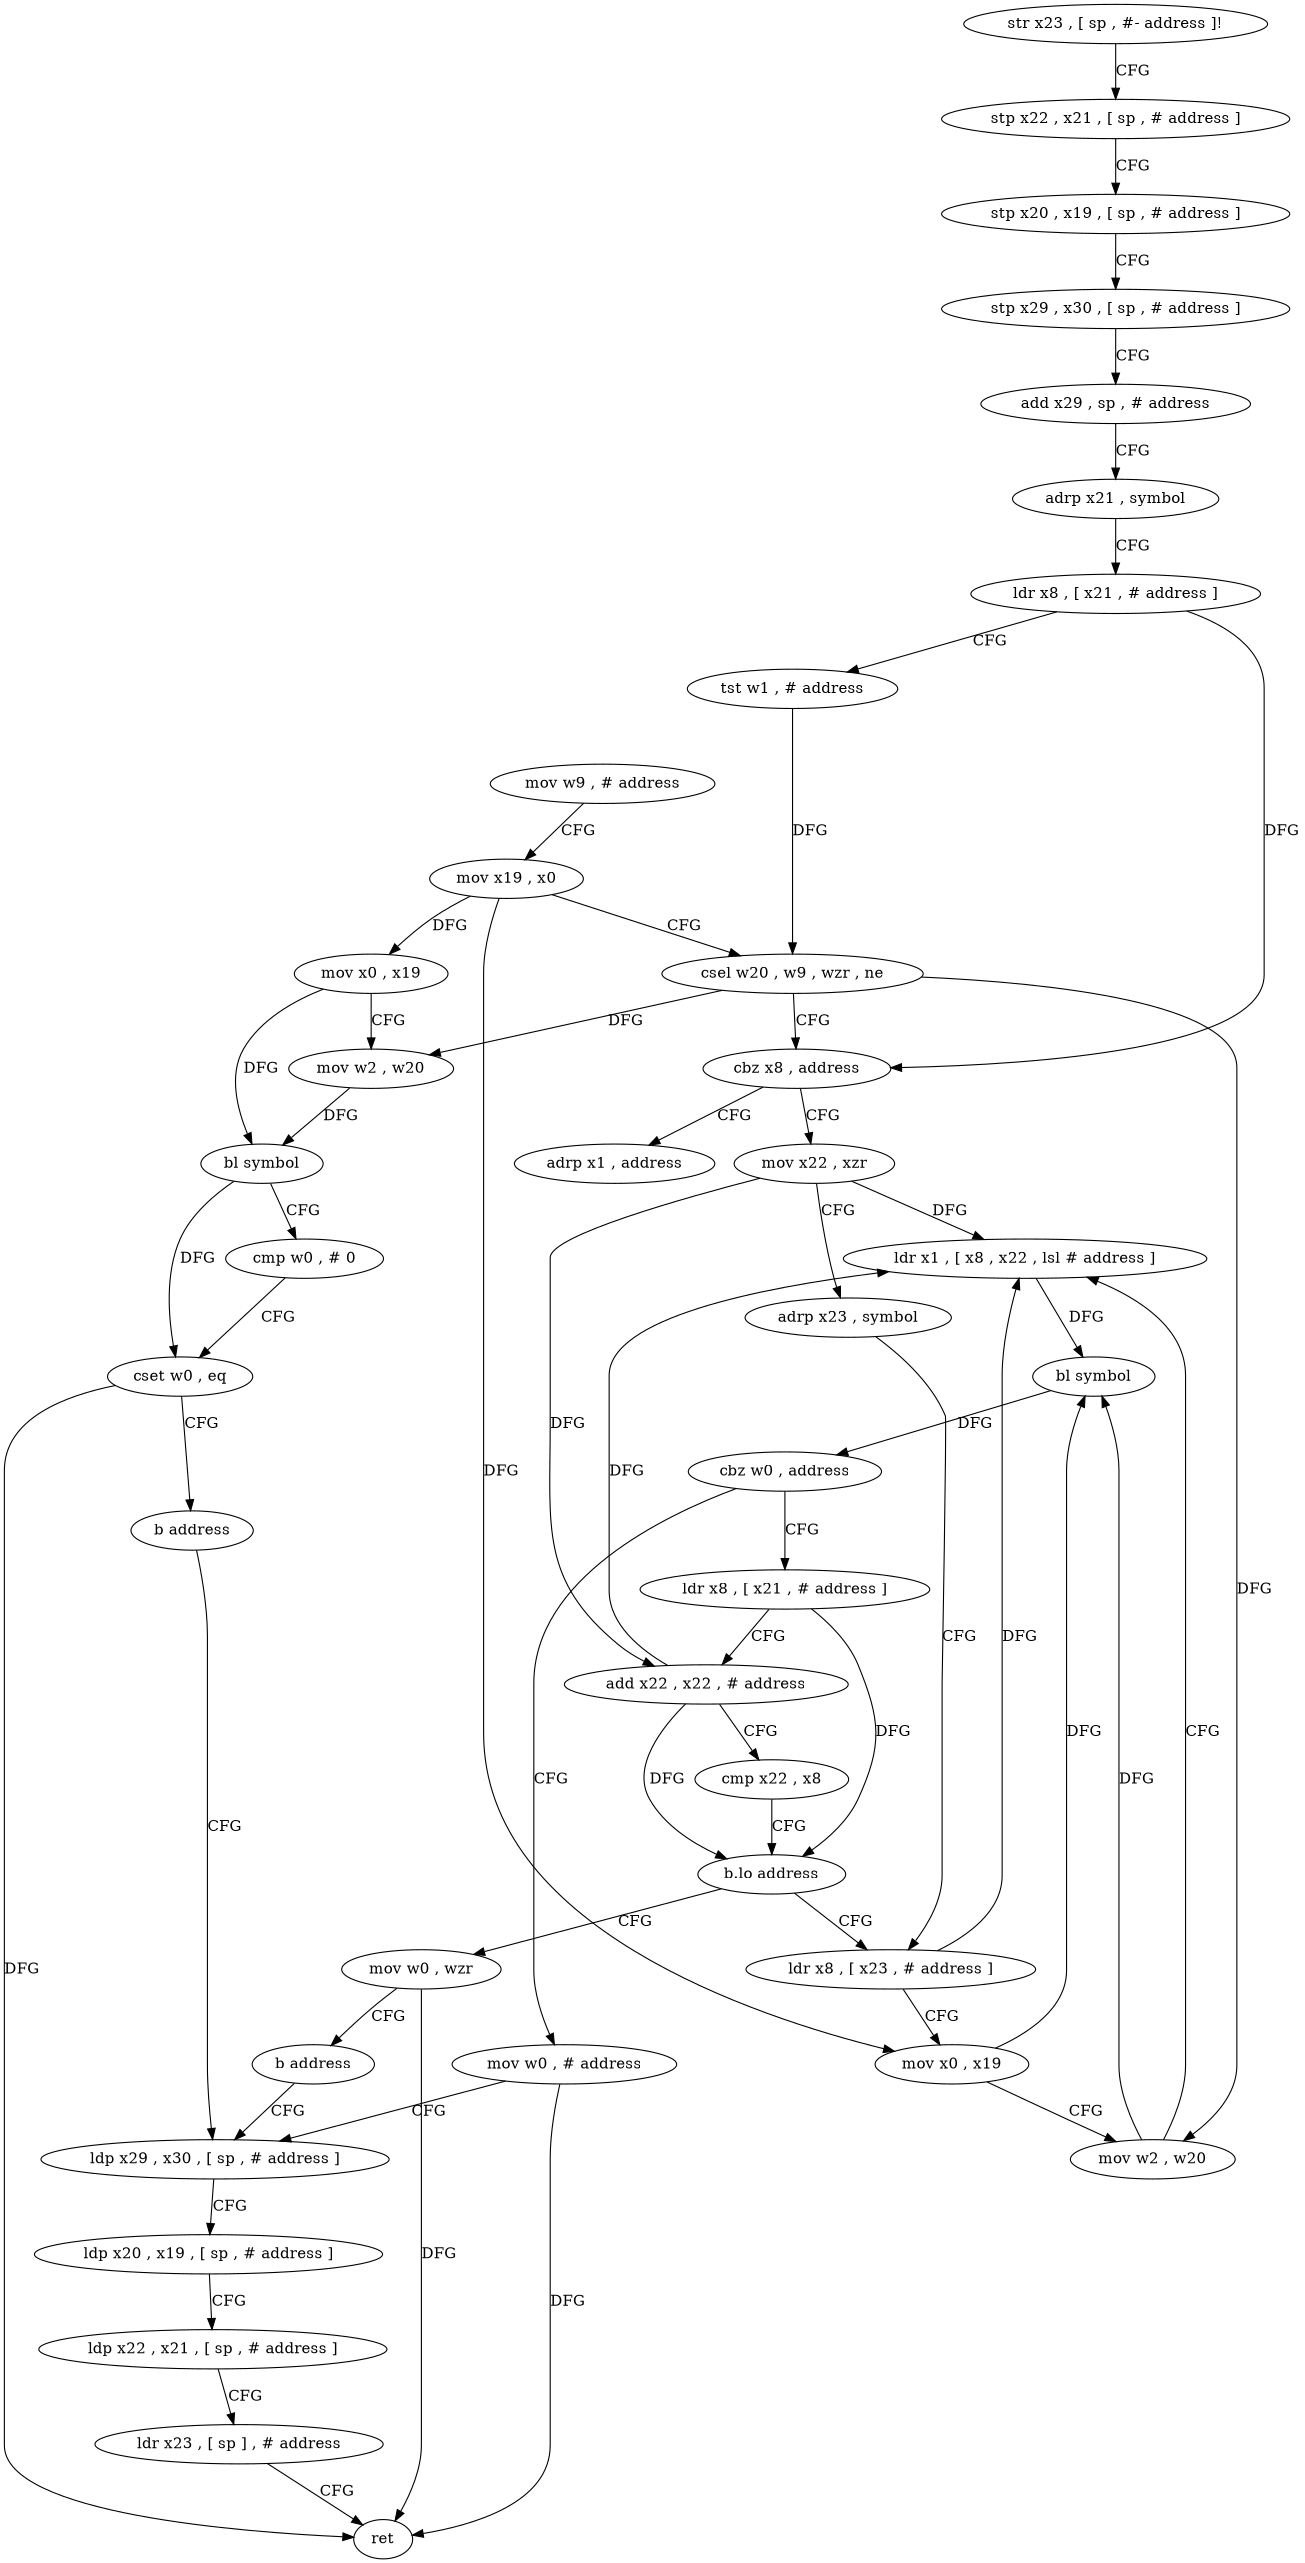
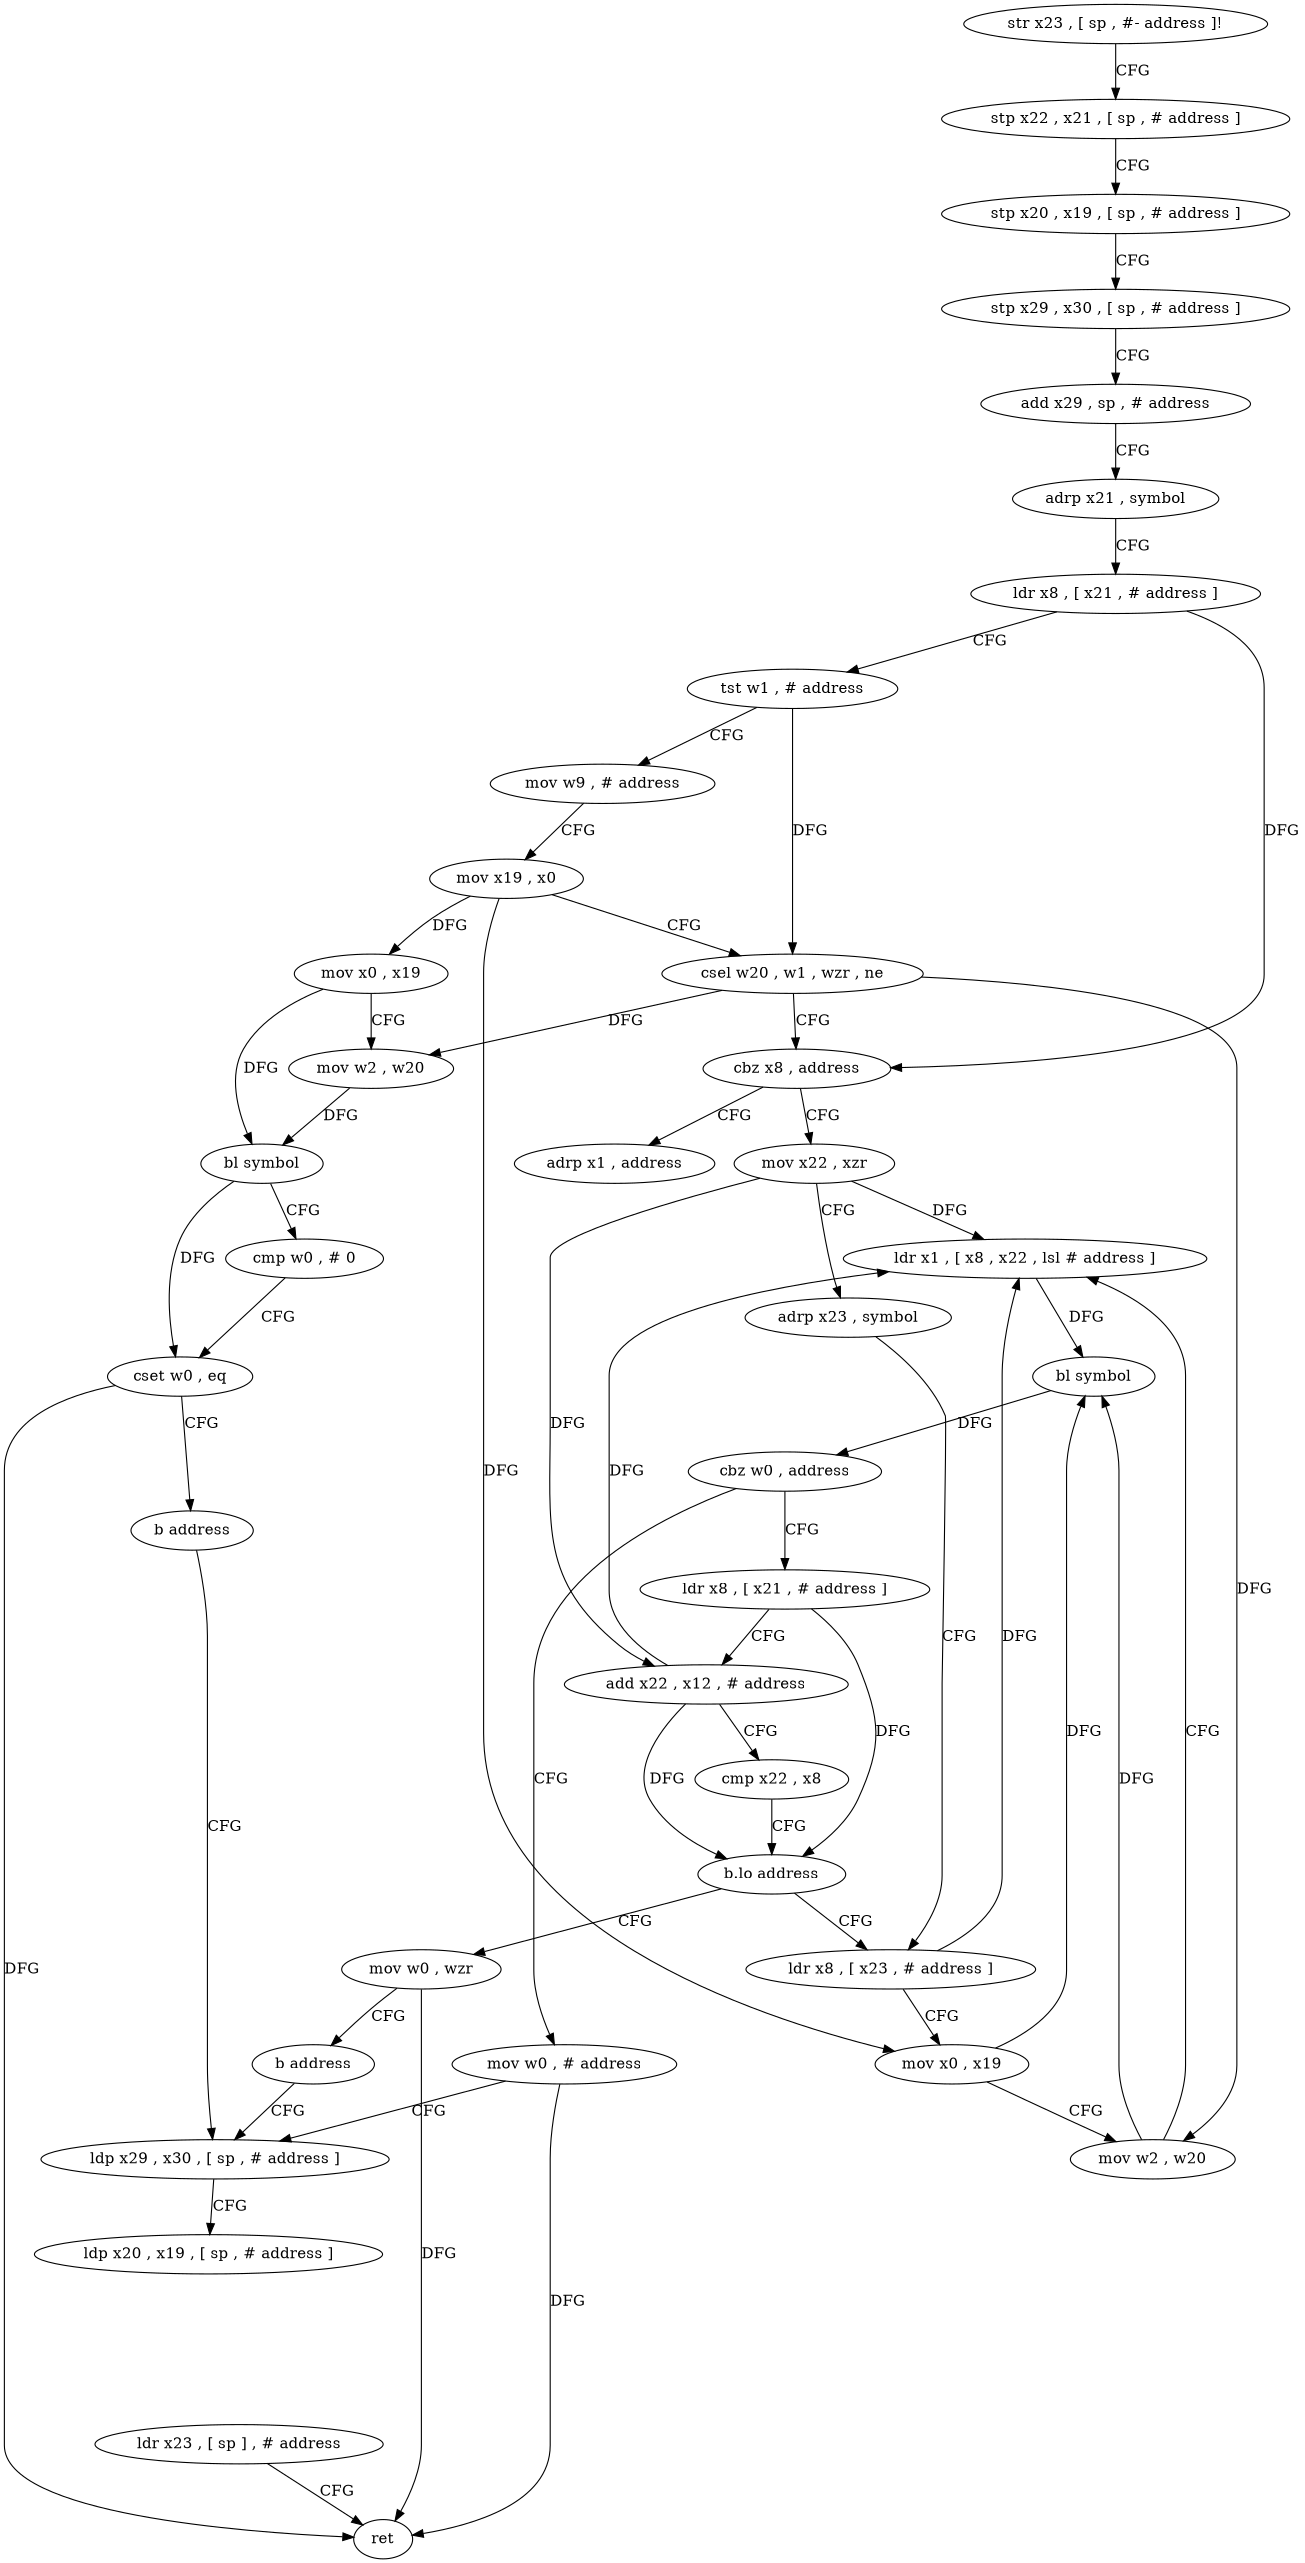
edge "tst w1 , # address" -> "mov w9 , # address": added, label "CFG"
node "csel w20 , w9 , wzr , ne": label "csel w20 , w9 , wzr , ne" -> "csel w20 , w1 , wzr , ne"
node "add x22 , x22 , # address": label "add x22 , x22 , # address" -> "add x22 , x12 , # address"
node "ldp x22 , x21 , [ sp , # address ]": removed
